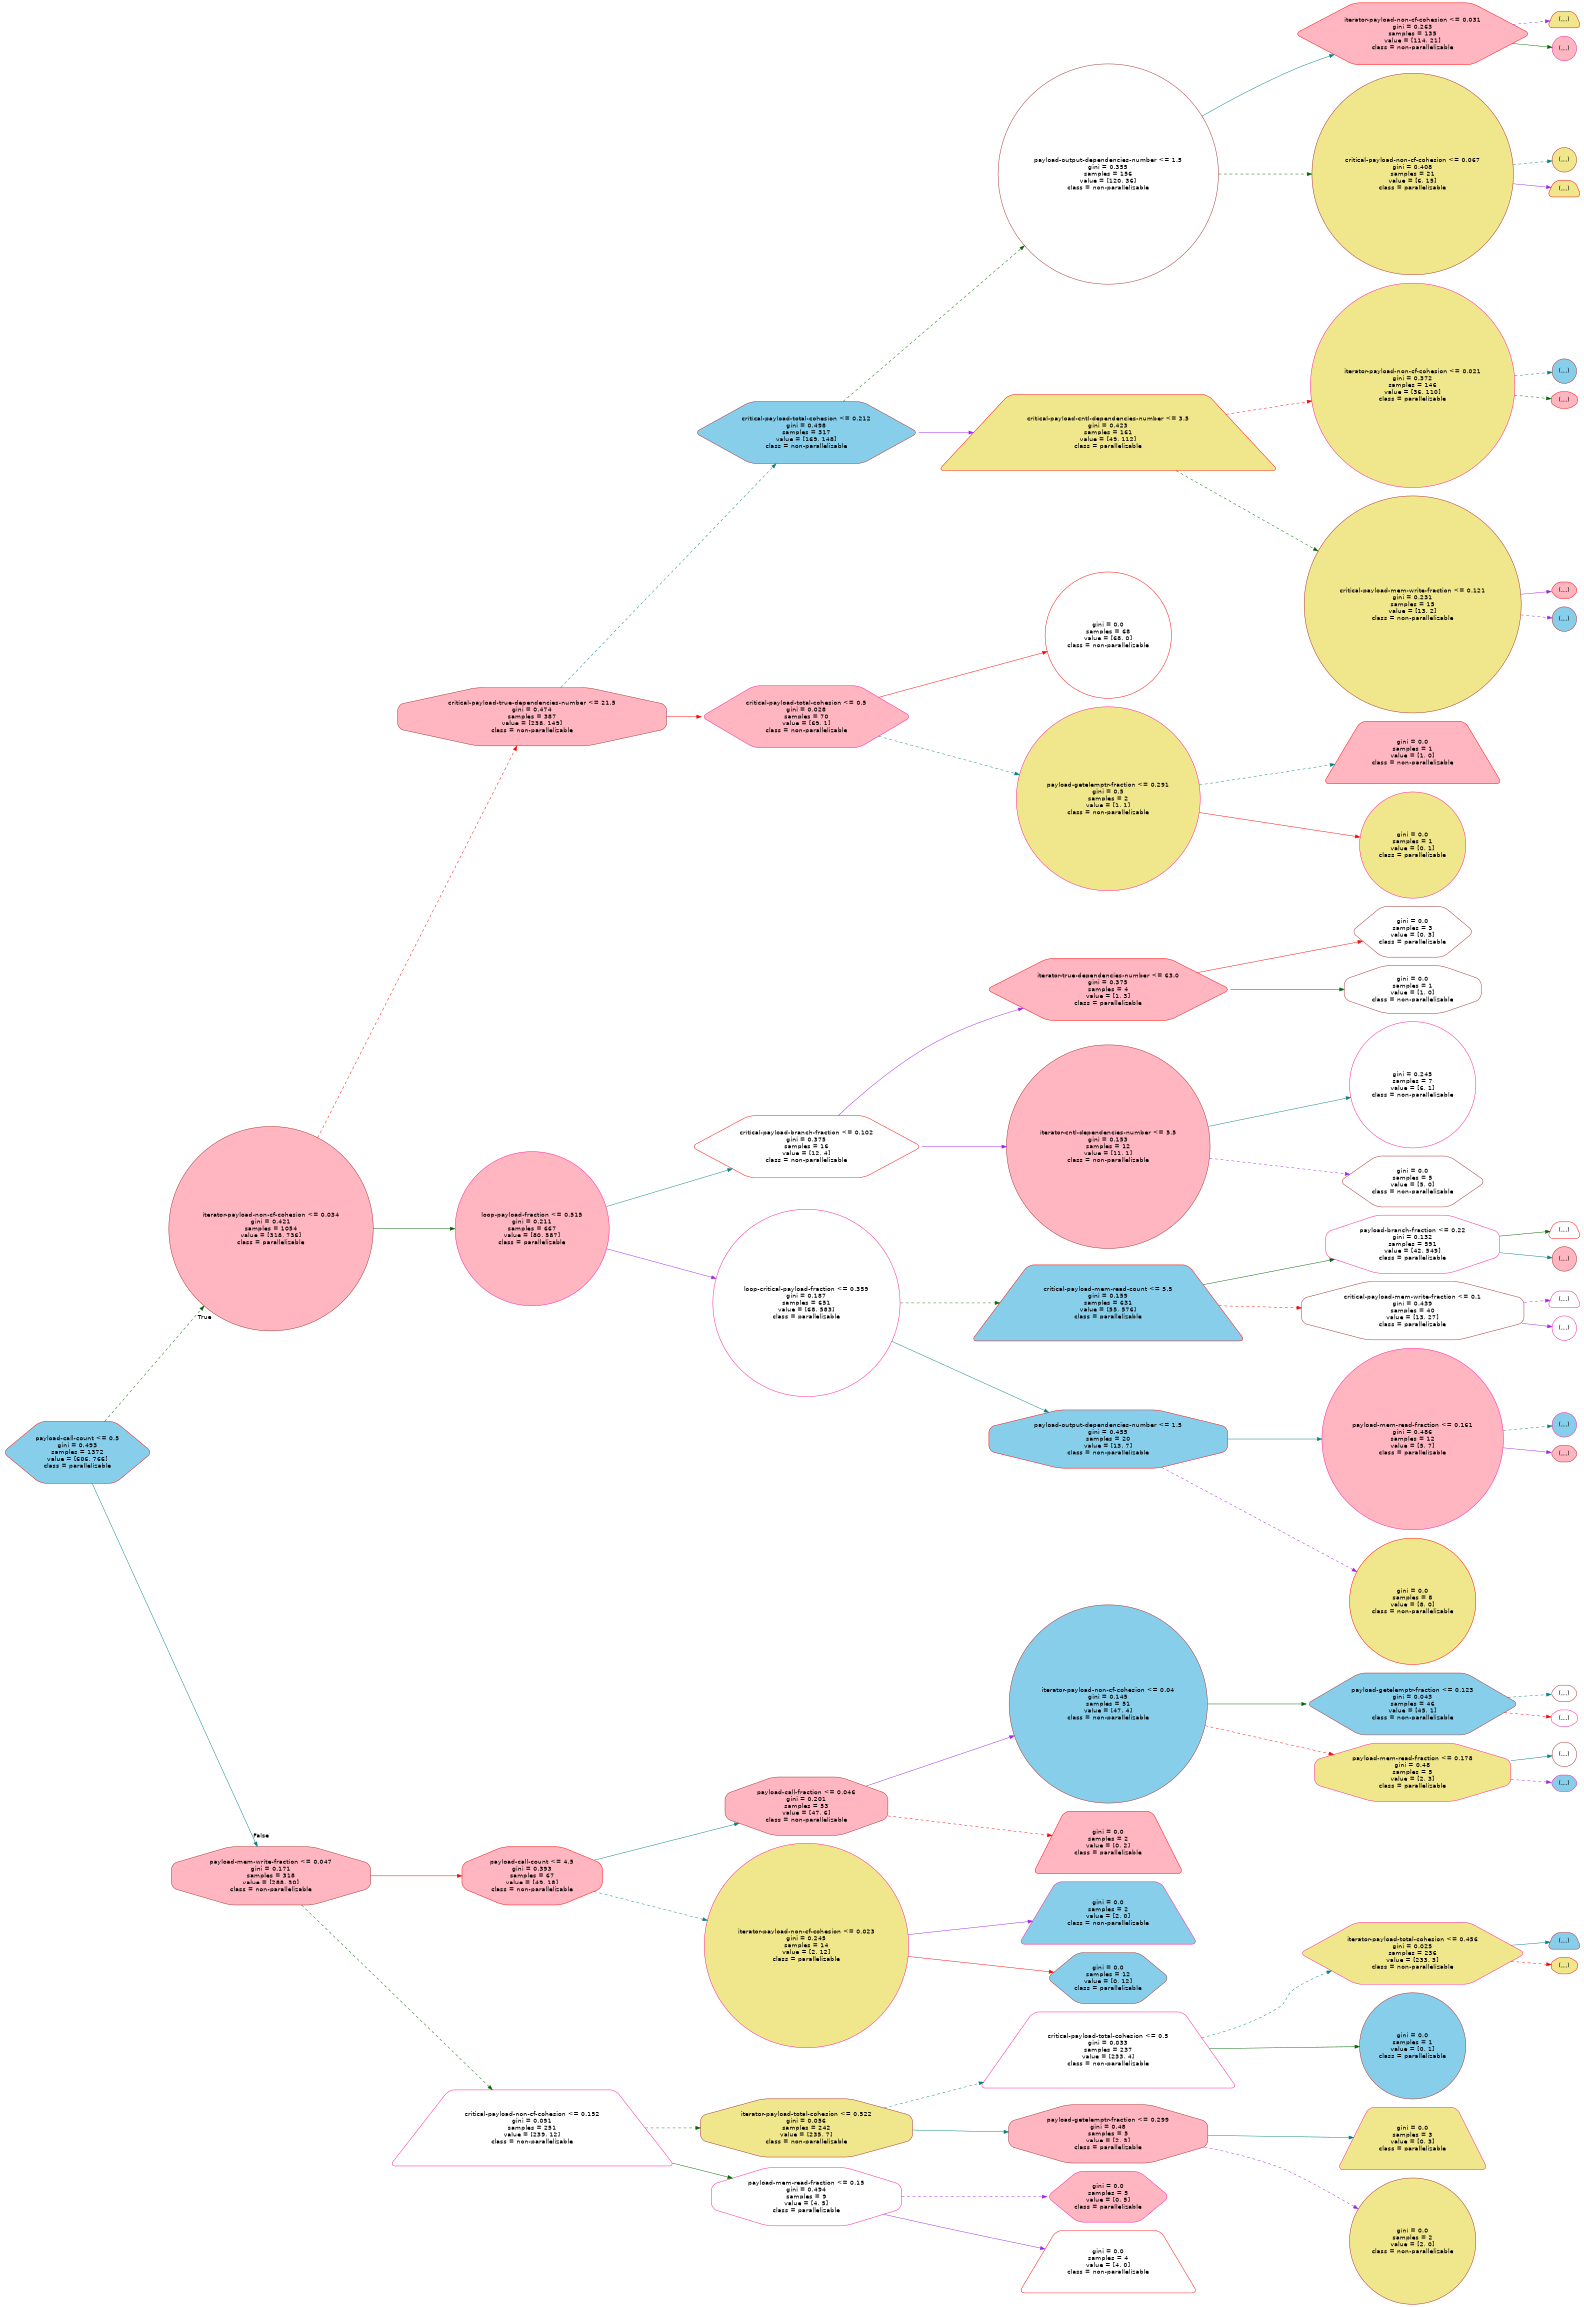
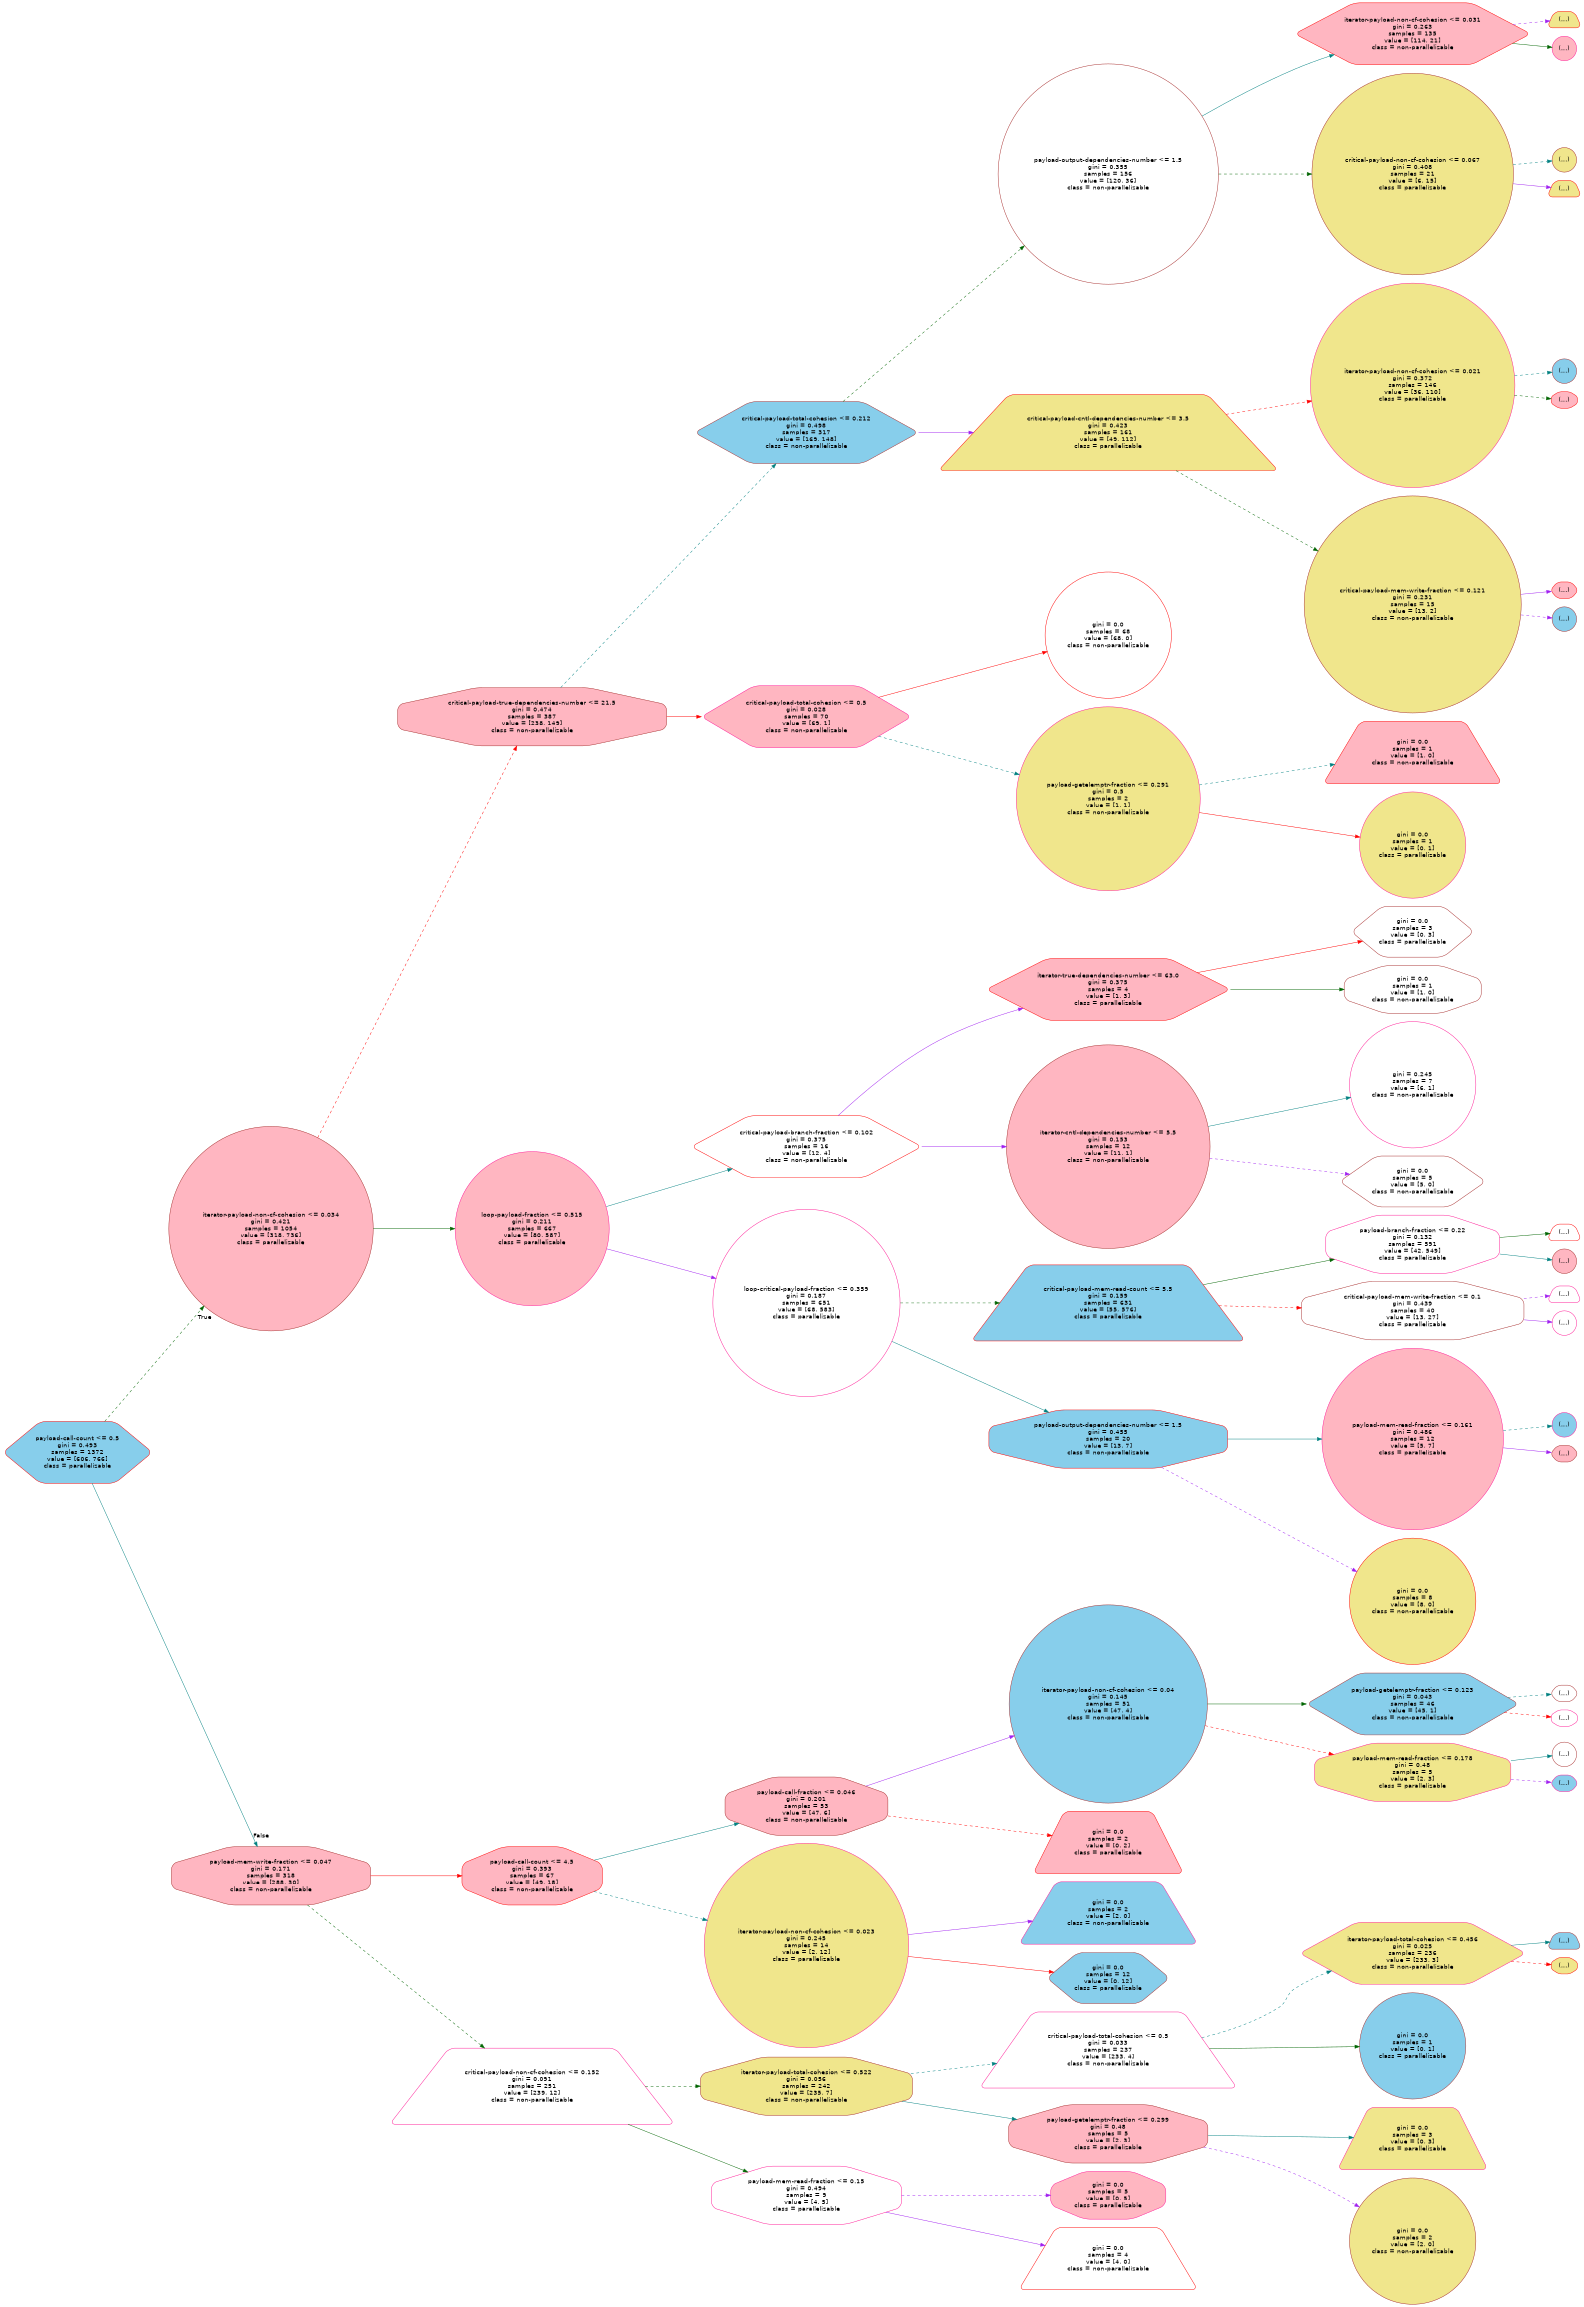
node "gini = 0.0 samples = 5 value = [0, 5] class = parallelizable": shape hexagon -> octagon
